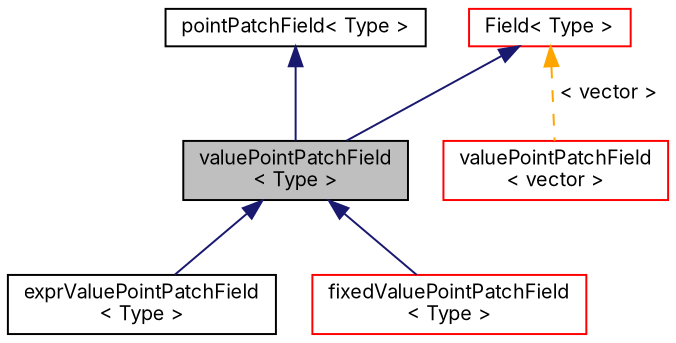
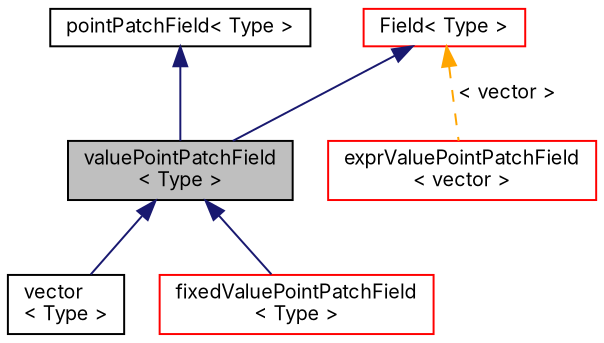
node "valuePointPatchField < vector >": label "valuePointPatchField < vector >" -> "exprValuePointPatchField < vector >"
node "exprValuePointPatchField < Type >": label "exprValuePointPatchField < Type >" -> "vector < Type >"
